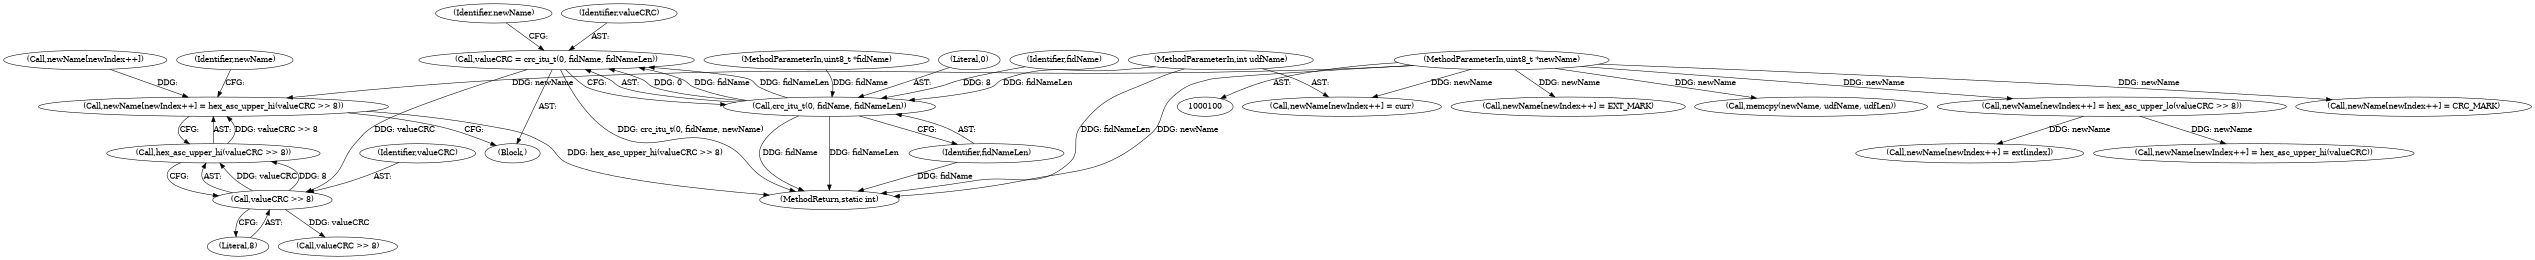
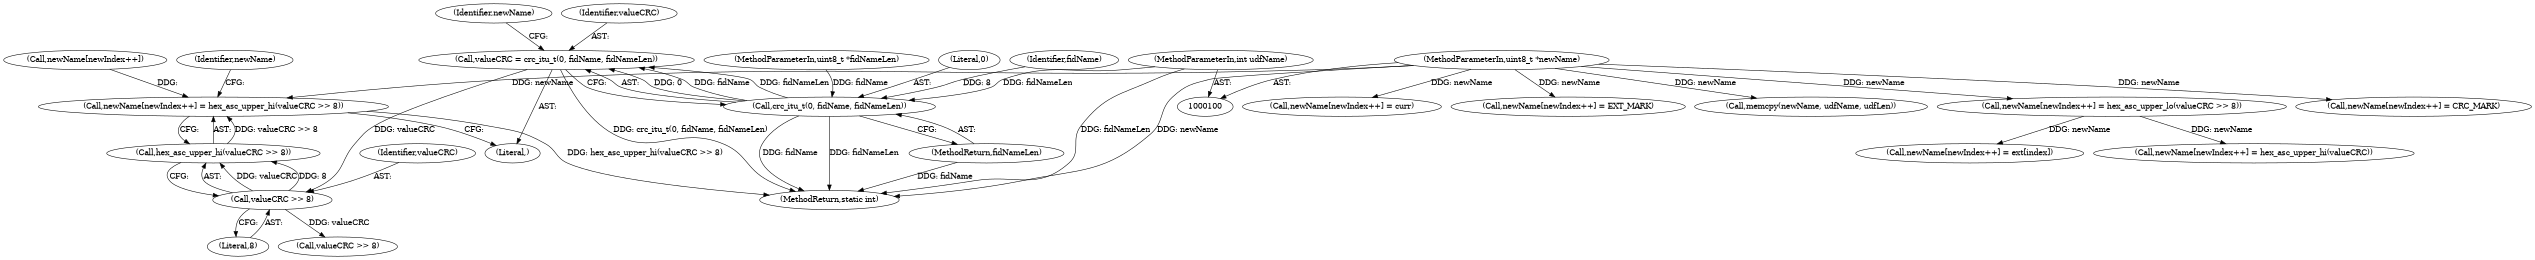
node "(MethodParameterIn,uint8_t *fidName)": label "(MethodParameterIn,uint8_t *fidName)" -> "(MethodParameterIn,uint8_t *fidNameLen)"
edge "(MethodParameterIn,int udfName)" -> "(Call,newName[newIndex++] = curr)": now "(MethodParameterIn,int udfName)" -> "1000100"
edge "(Call,valueCRC = crc_itu_t(0, fidName, fidNameLen))" -> "(MethodReturn,static int)": label "DDG: crc_itu_t(0, fidName, newName)" -> "DDG: crc_itu_t(0, fidName, fidNameLen)"
node "(Block,)": label "(Block,)" -> "(Literal,)"
node "(Identifier,fidNameLen)": label "(Identifier,fidNameLen)" -> "(MethodReturn,fidNameLen)"
